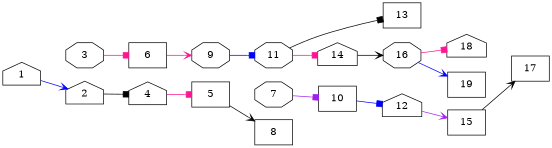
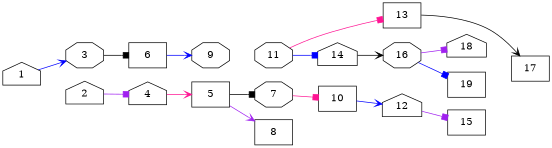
edge "11" -> "13": color black -> deeppink
edge "16" -> "18": color deeppink -> purple
edge "3" -> "6": color deeppink -> black
edge "6" -> "9": color deeppink -> blue
edge "9" -> "11": removed
edge "11" -> "14": color deeppink -> blue
edge "16" -> "19": arrowhead vee -> box
edge "1" -> "2": now "1" -> "3"
edge "2" -> "4": color black -> purple
edge "4" -> "5": arrowhead box -> vee
edge "5" -> "7": added
edge "7" -> "10": color purple -> deeppink
edge "15" -> "17": now "13" -> "17"
edge "10" -> "12": arrowhead box -> vee
edge "5" -> "8": color black -> purple
edge "12" -> "15": arrowhead vee -> box
